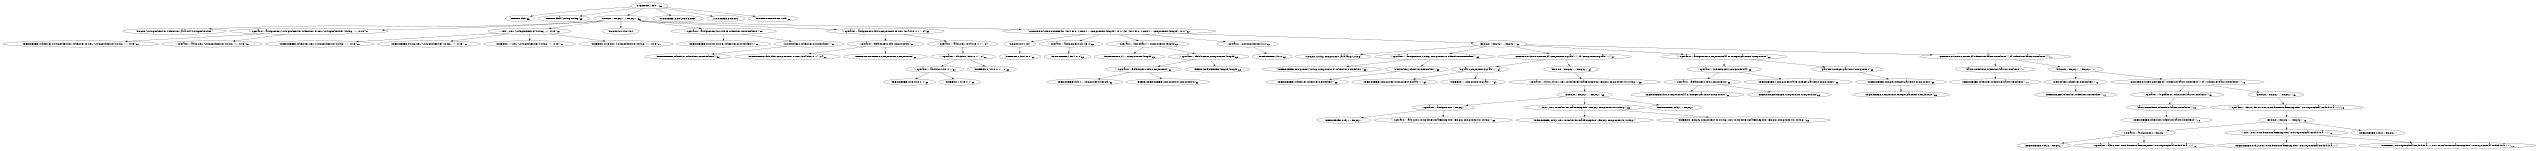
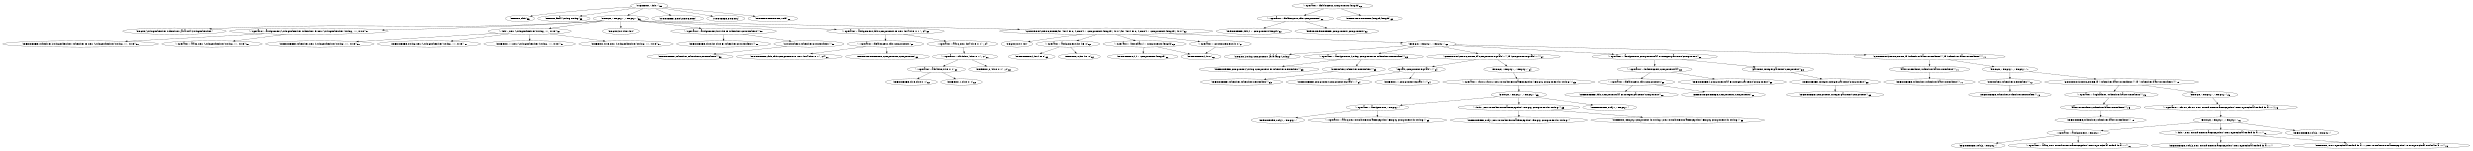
edge "(LOCAL,int i: int)" -> "(LITERAL,0,int i = 0)": now "(<operator>.assignment,int i = 0)" -> "(LITERAL,0,int i = 0)"
edge "(<operator>.lessThan,i < components.length)" -> "(<operator>.fieldAccess,components.length)": now "(<operator>.lessThan,i < components.length)" -> "(IDENTIFIER,i,i++)"
